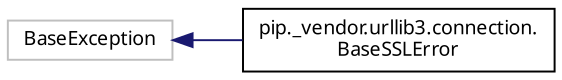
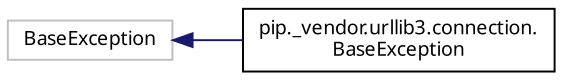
node "pip._vendor.urllib3.connection. BaseSSLError": label "pip._vendor.urllib3.connection. BaseSSLError" -> "pip._vendor.urllib3.connection. BaseException"
